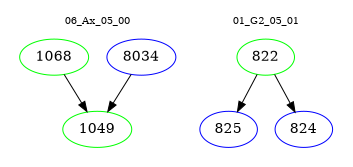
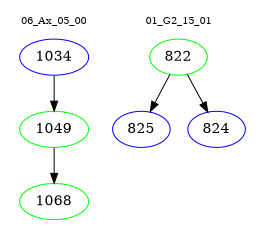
cluster "01_G2_05_01": label "01_G2_05_01" -> "01_G2_15_01"
node "8034": label "8034" -> "1034"
edge "1068" -> "1049": reversed
